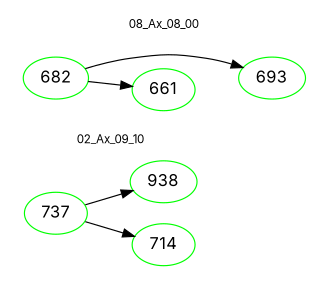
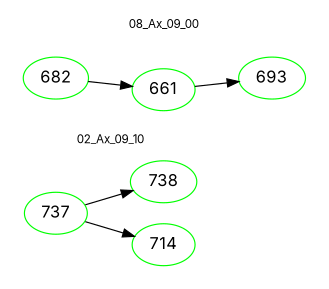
cluster "08_Ax_08_00": label "08_Ax_08_00" -> "08_Ax_09_00"
edge "682" -> "693": now "661" -> "693"
node "938": label "938" -> "738"
